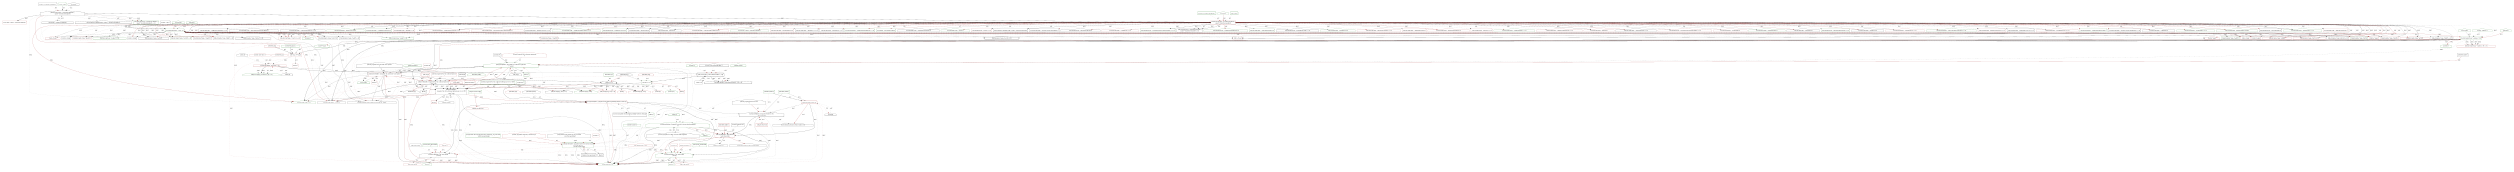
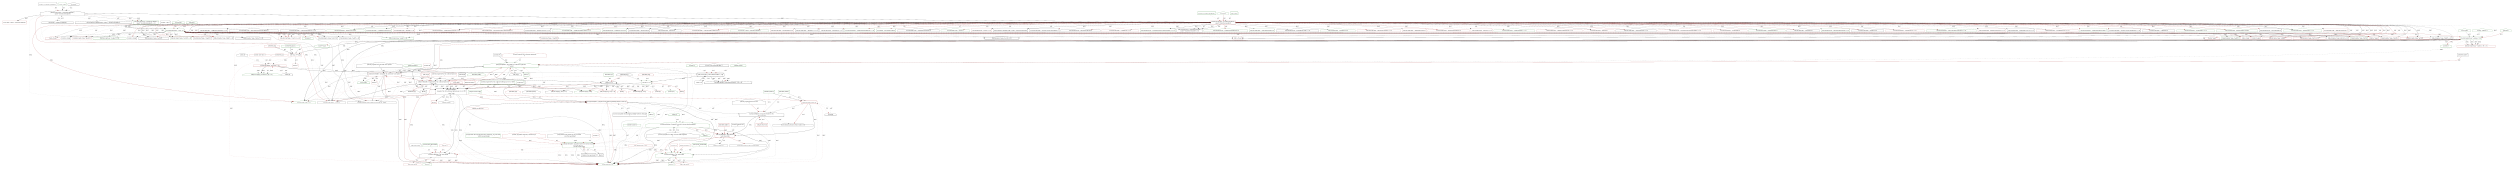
edge "(Call,pm.this.error[0])" -> "(Call,pm.this.nerrors)": now "(Call,pm.this.error[0])" -> "(Call,pm.this.error[0] != 0)"
